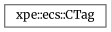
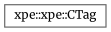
node "xpe::ecs::CTag": label "xpe::ecs::CTag" -> "xpe::xpe::CTag"
